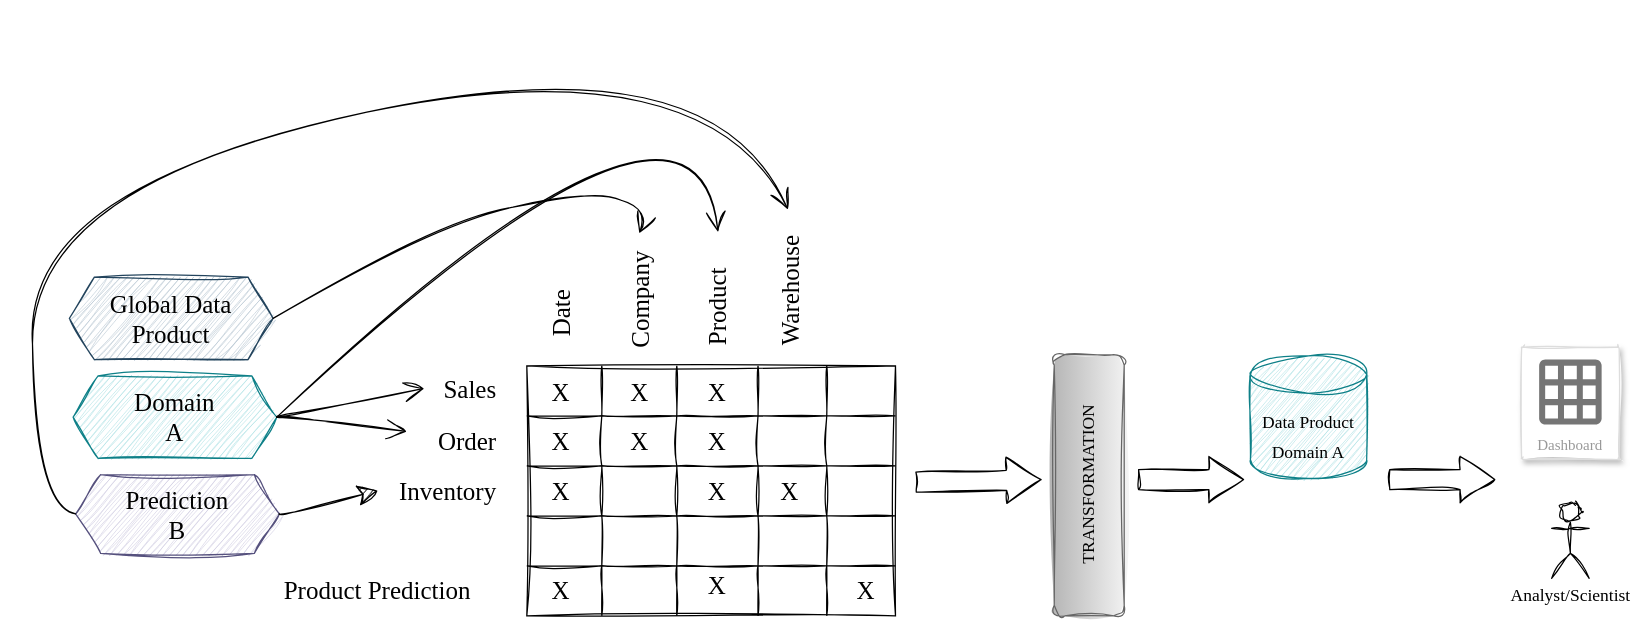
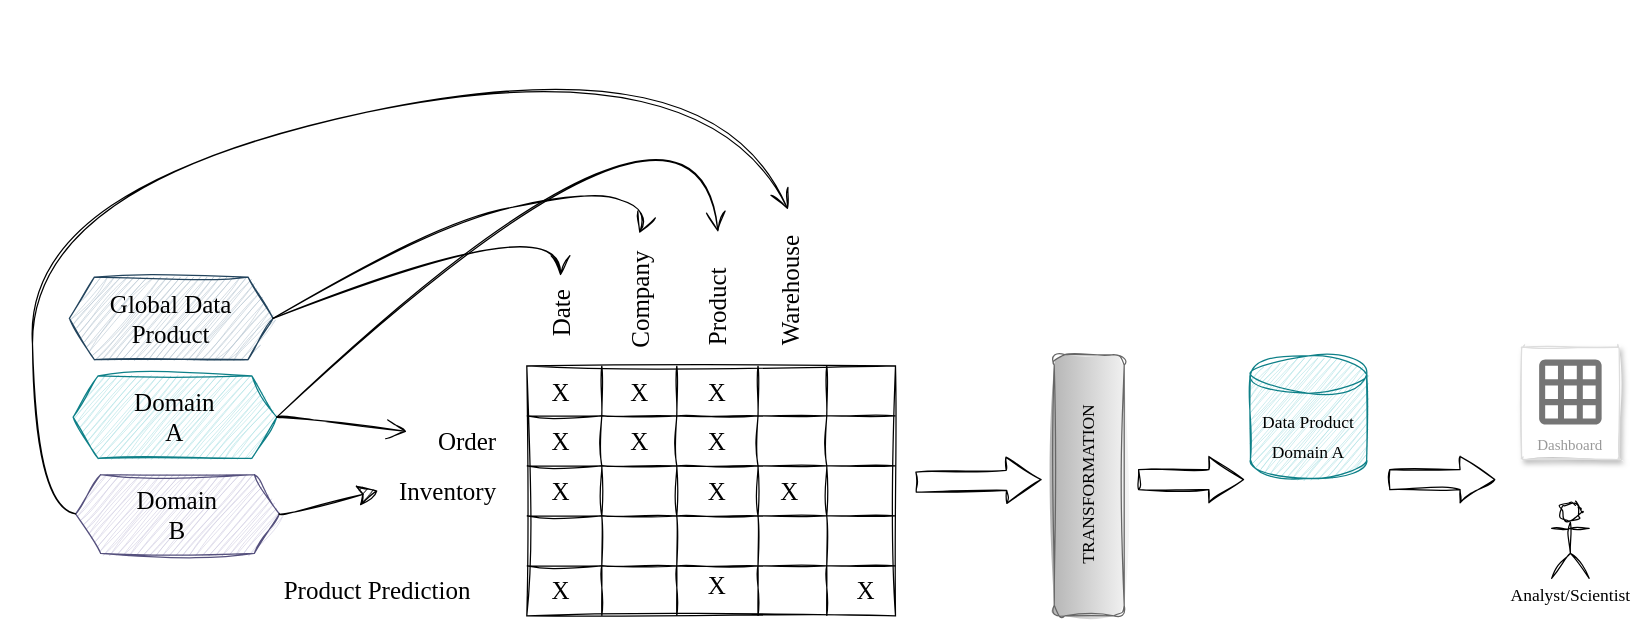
edge "Global Data Product" -> "Date": added
node "Sales": removed
edge "Domain A" -> "Sales": removed
node "Prediction B": label "Prediction B" -> "Domain B"
